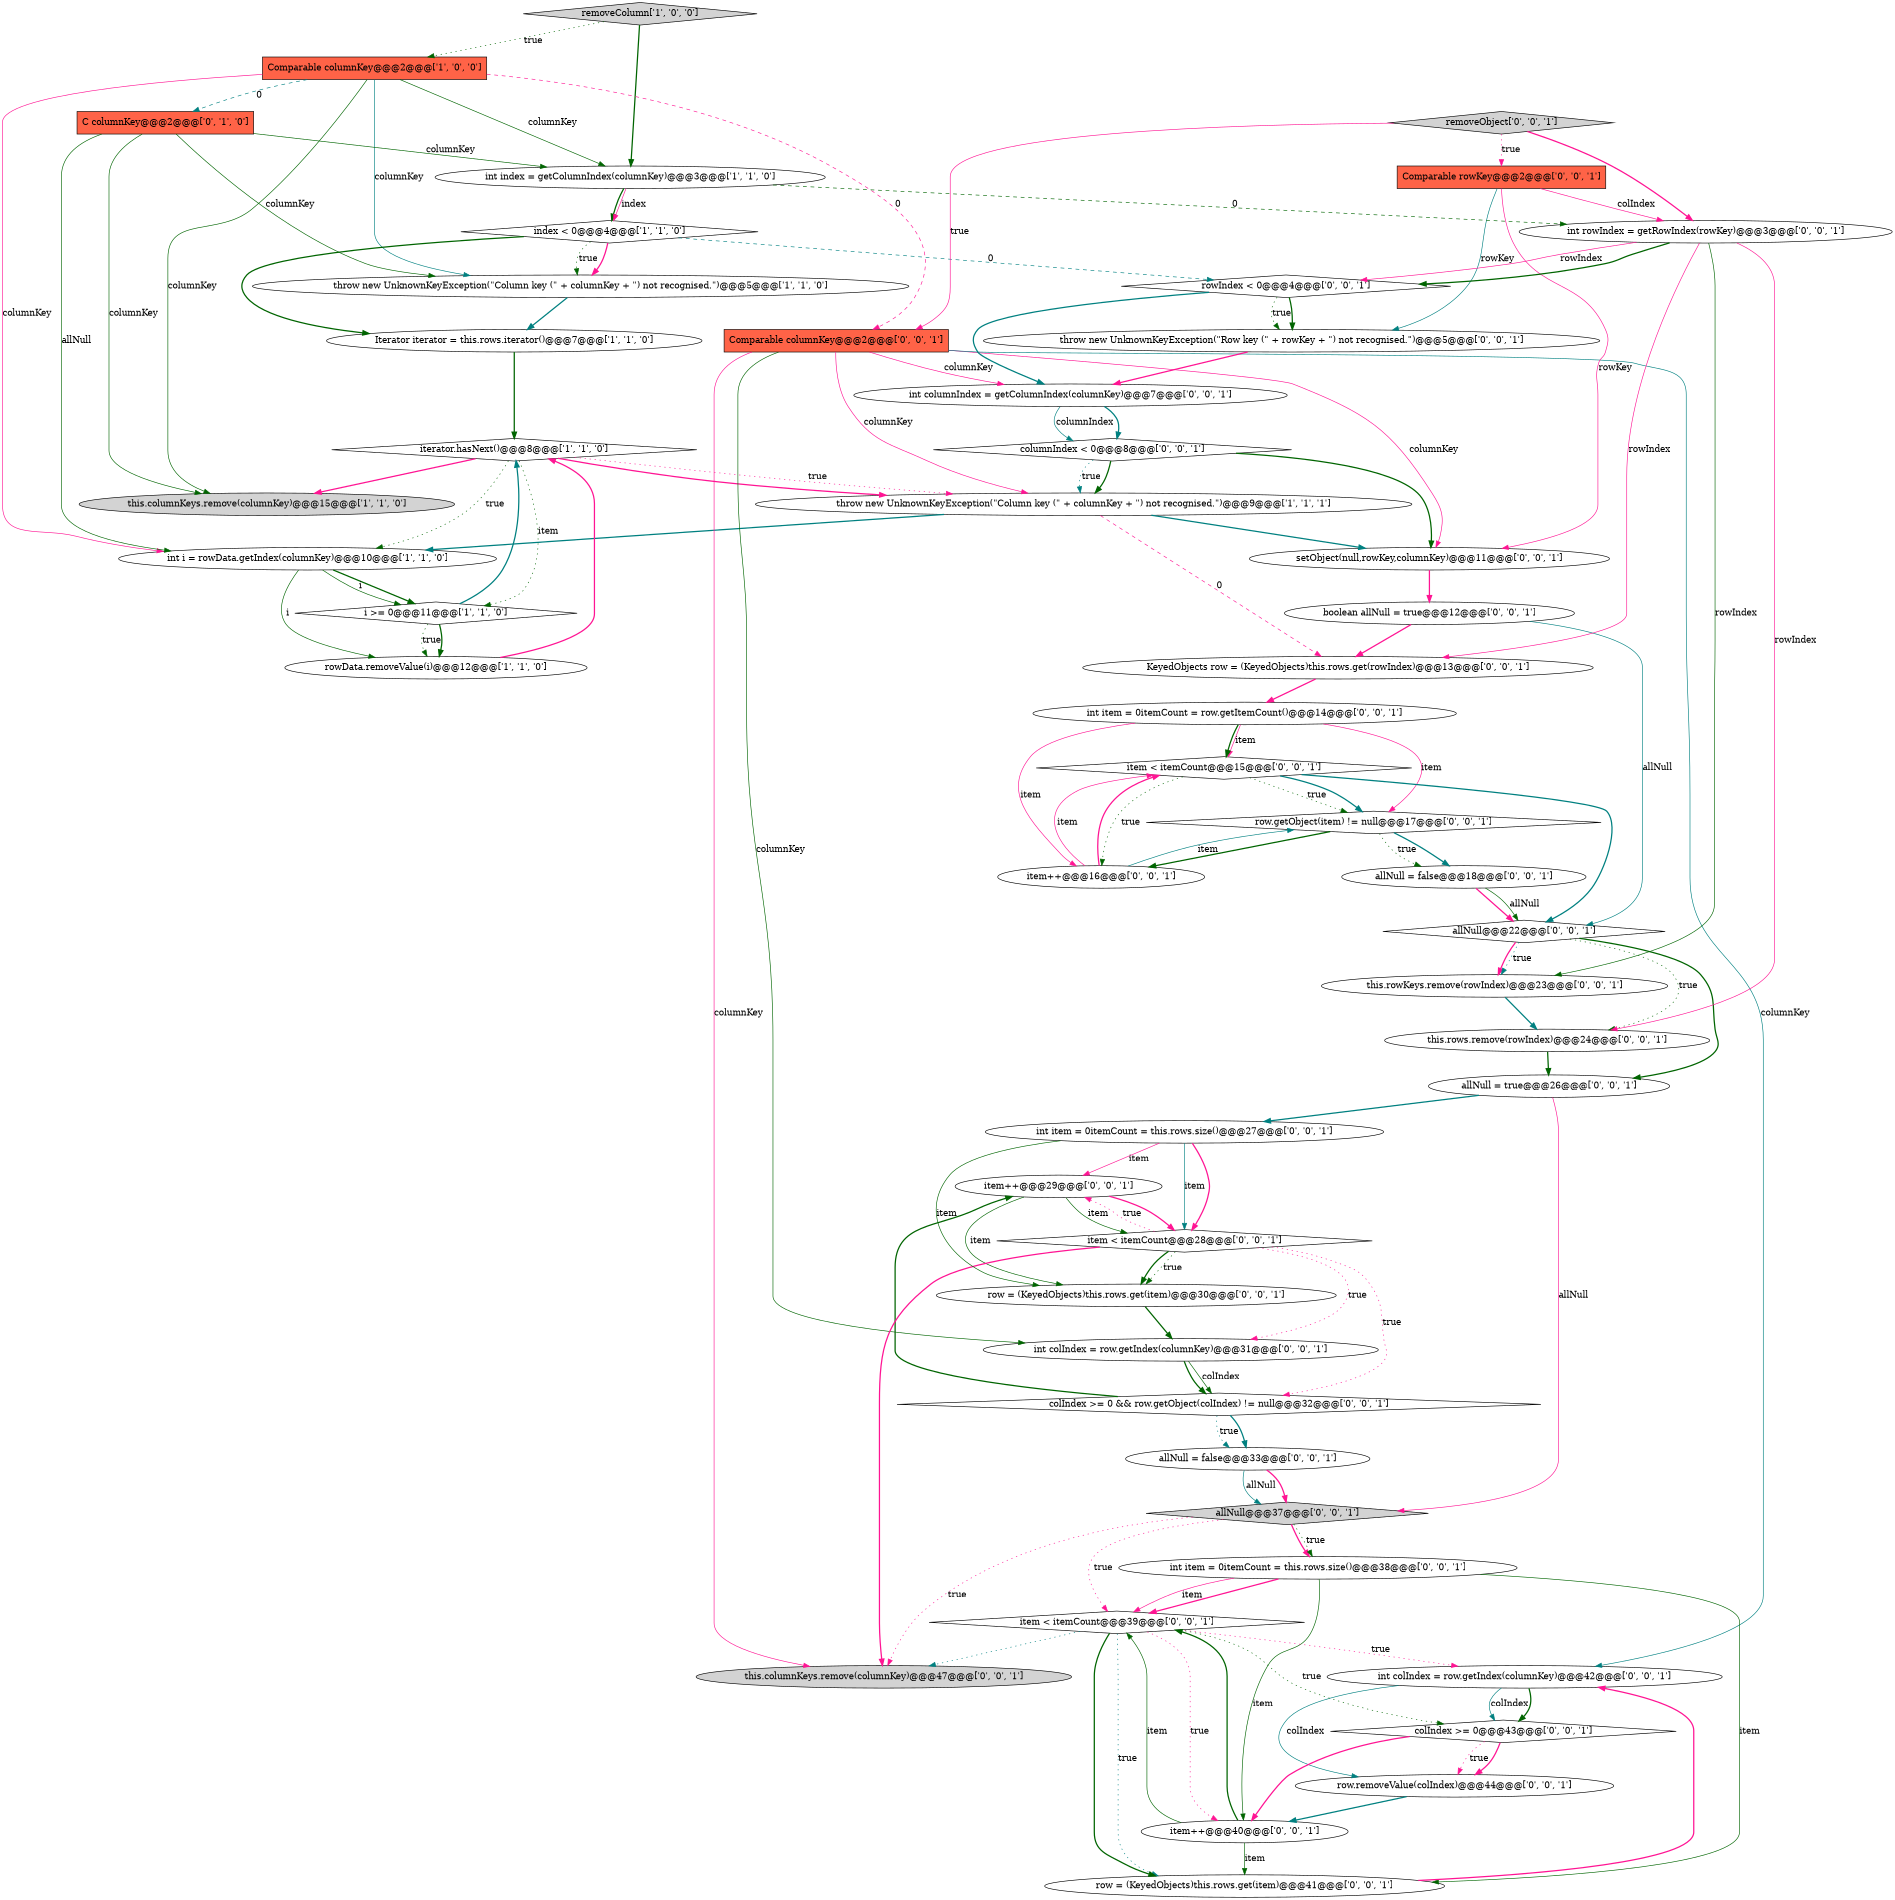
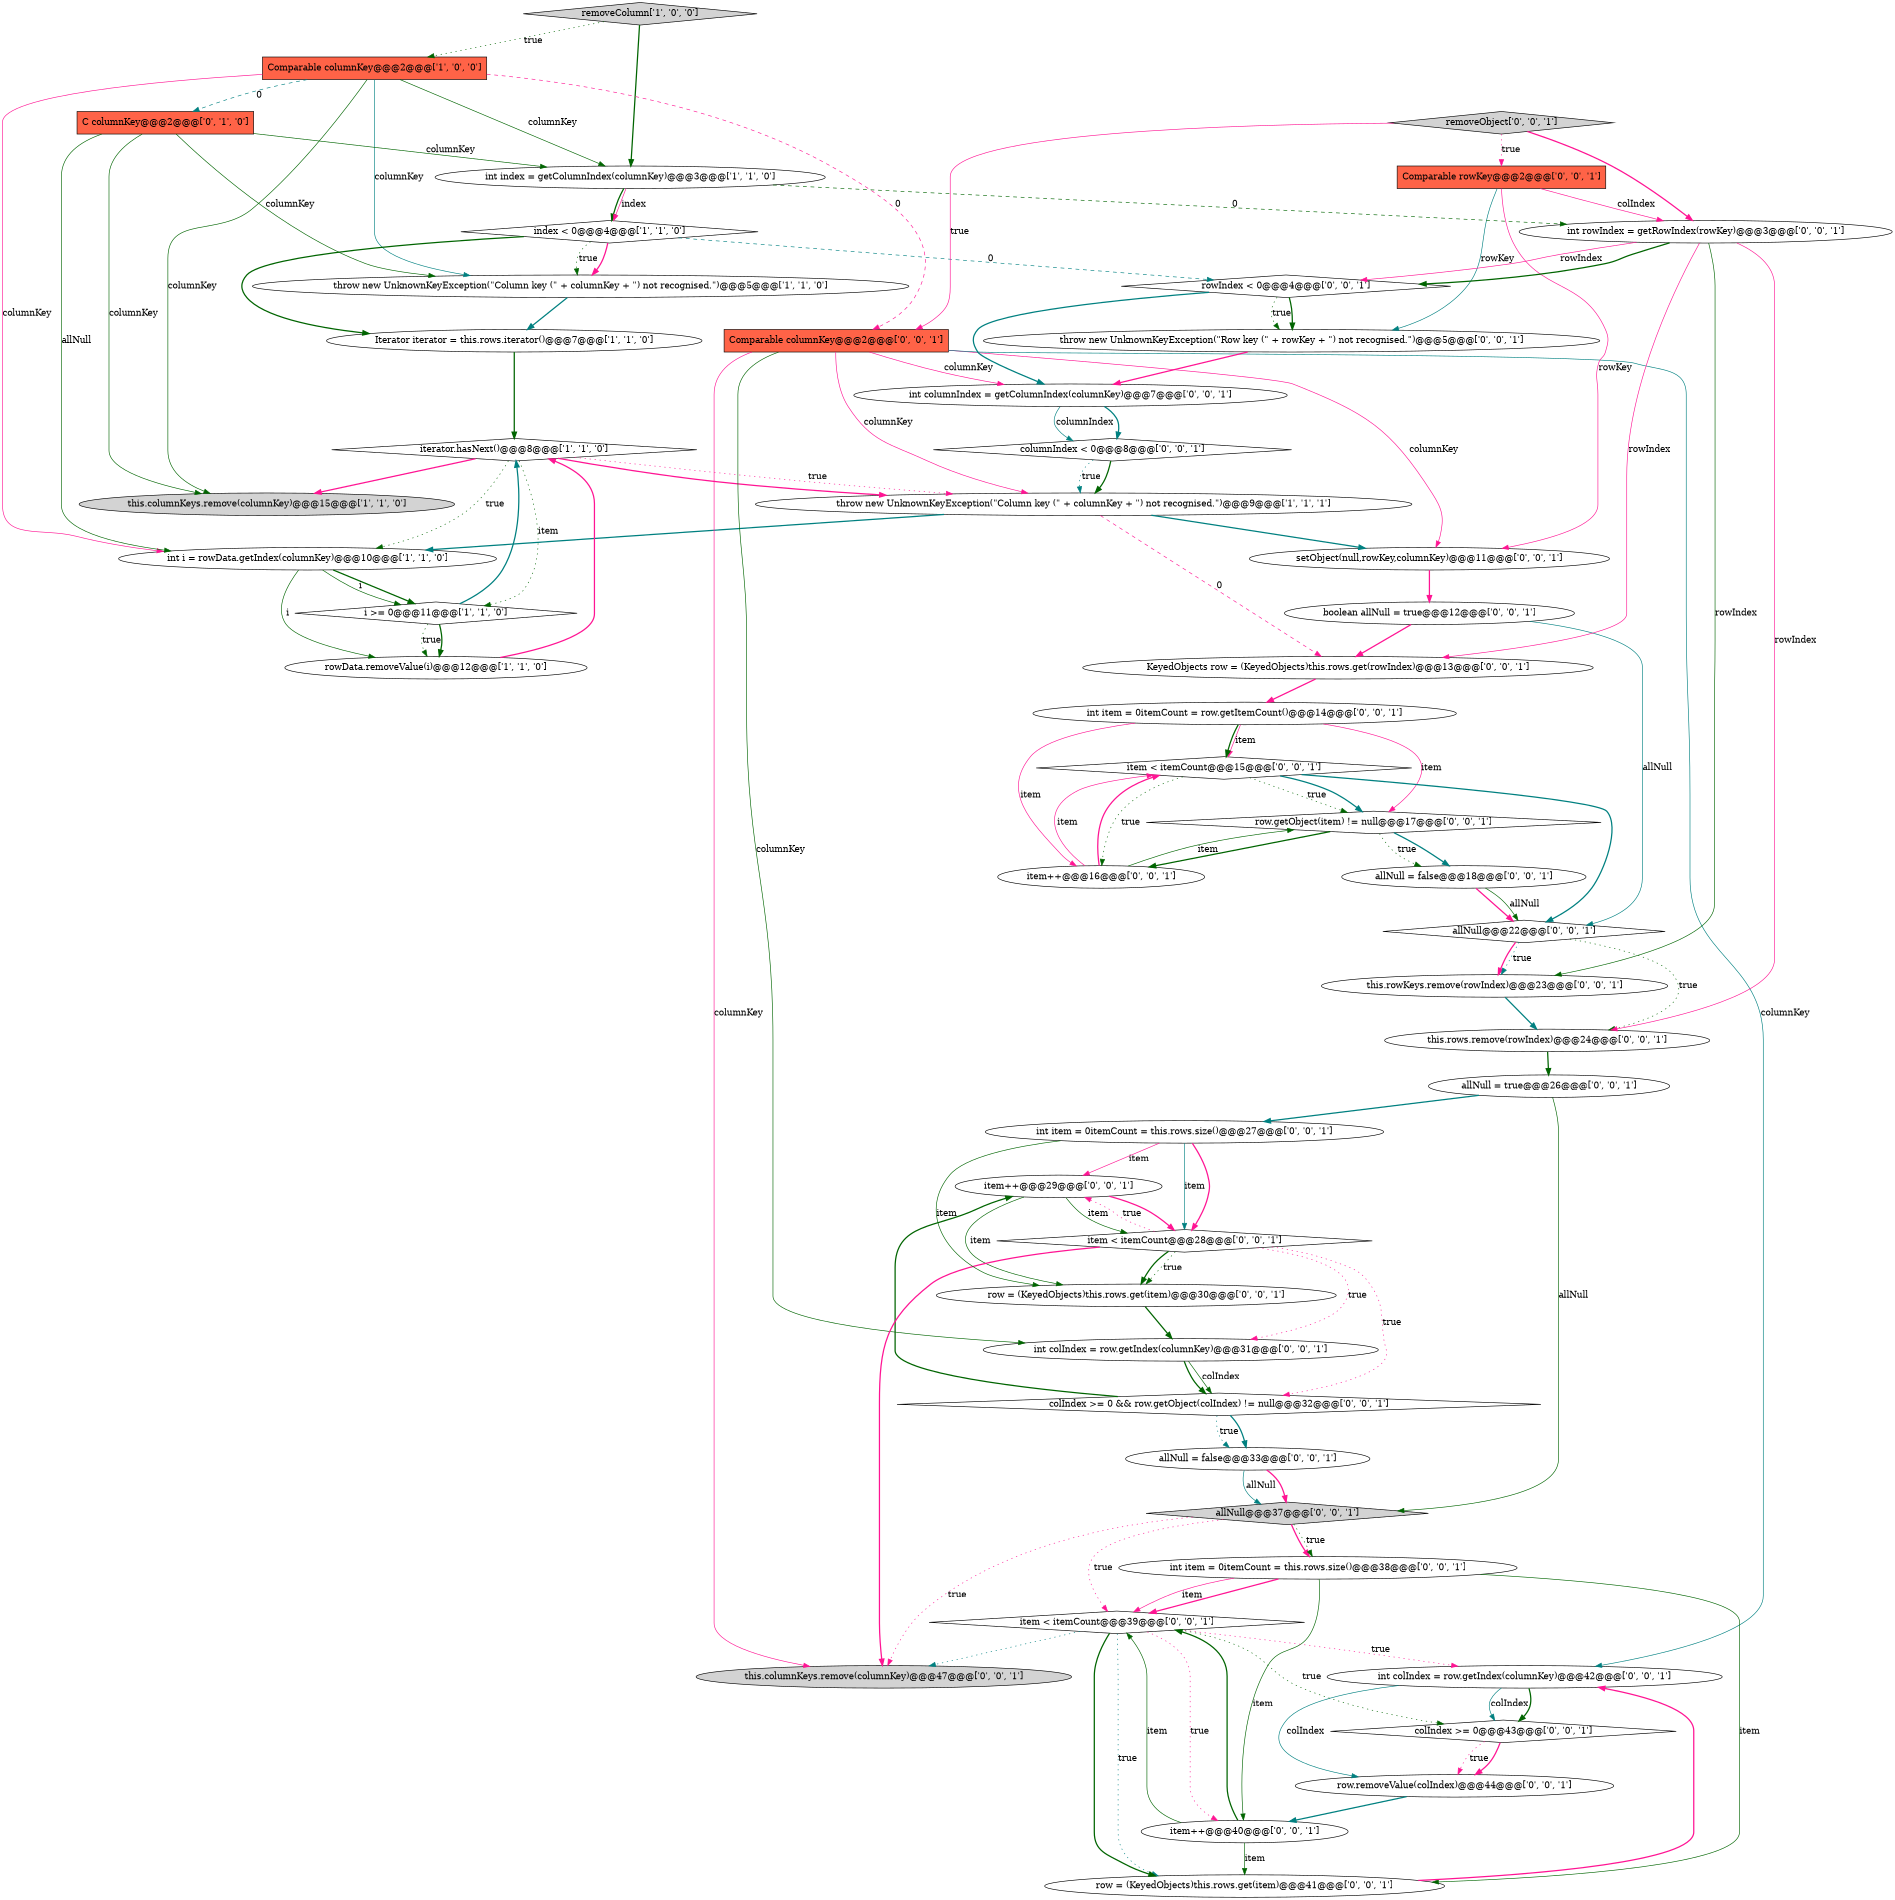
edge "columnIndex < 0@@@8@@@['0', '0', '1']" -> "setObject(null,rowKey,columnKey)@@@11@@@['0', '0', '1']": removed
edge "item++@@@16@@@['0', '0', '1']" -> "row.getObject(item) != null@@@17@@@['0', '0', '1']": color teal -> darkgreen
edge "allNull@@@22@@@['0', '0', '1']" -> "allNull = true@@@26@@@['0', '0', '1']": removed
edge "allNull = true@@@26@@@['0', '0', '1']" -> "allNull@@@37@@@['0', '0', '1']": color deeppink -> darkgreen
edge "colIndex >= 0@@@43@@@['0', '0', '1']" -> "item++@@@40@@@['0', '0', '1']": removed
